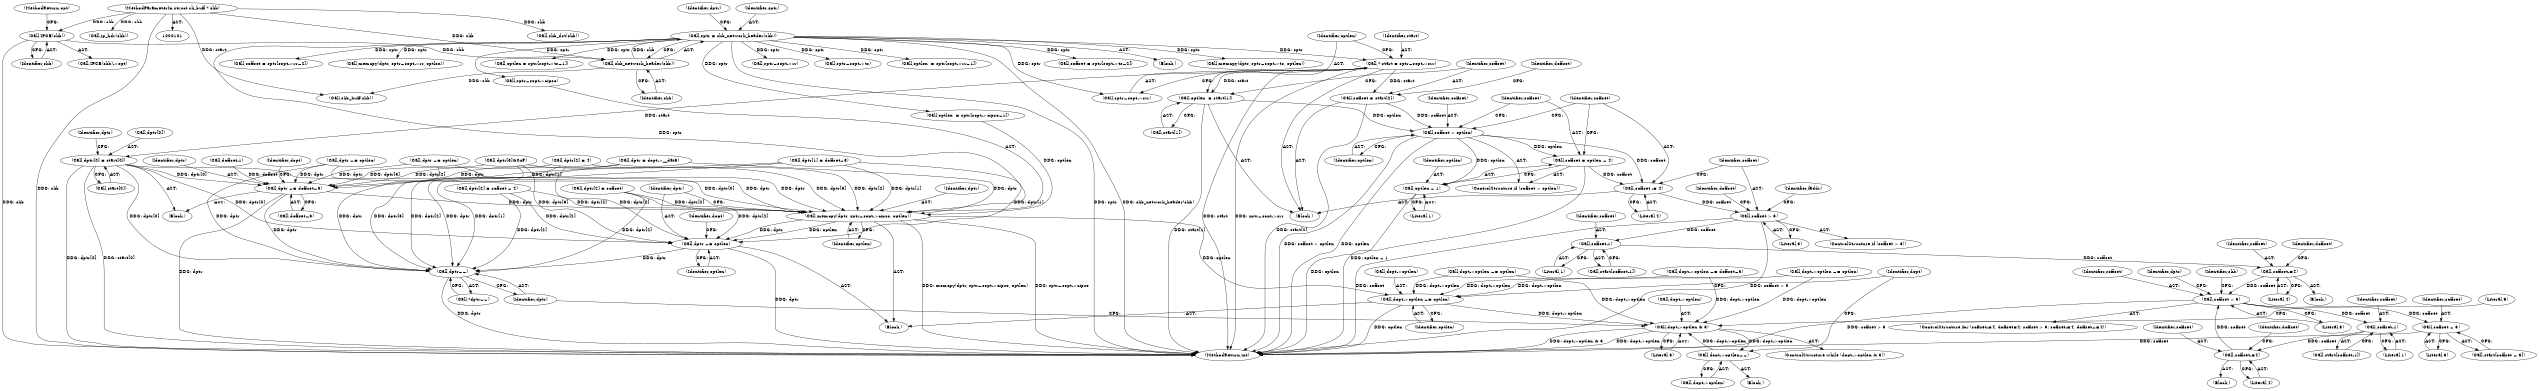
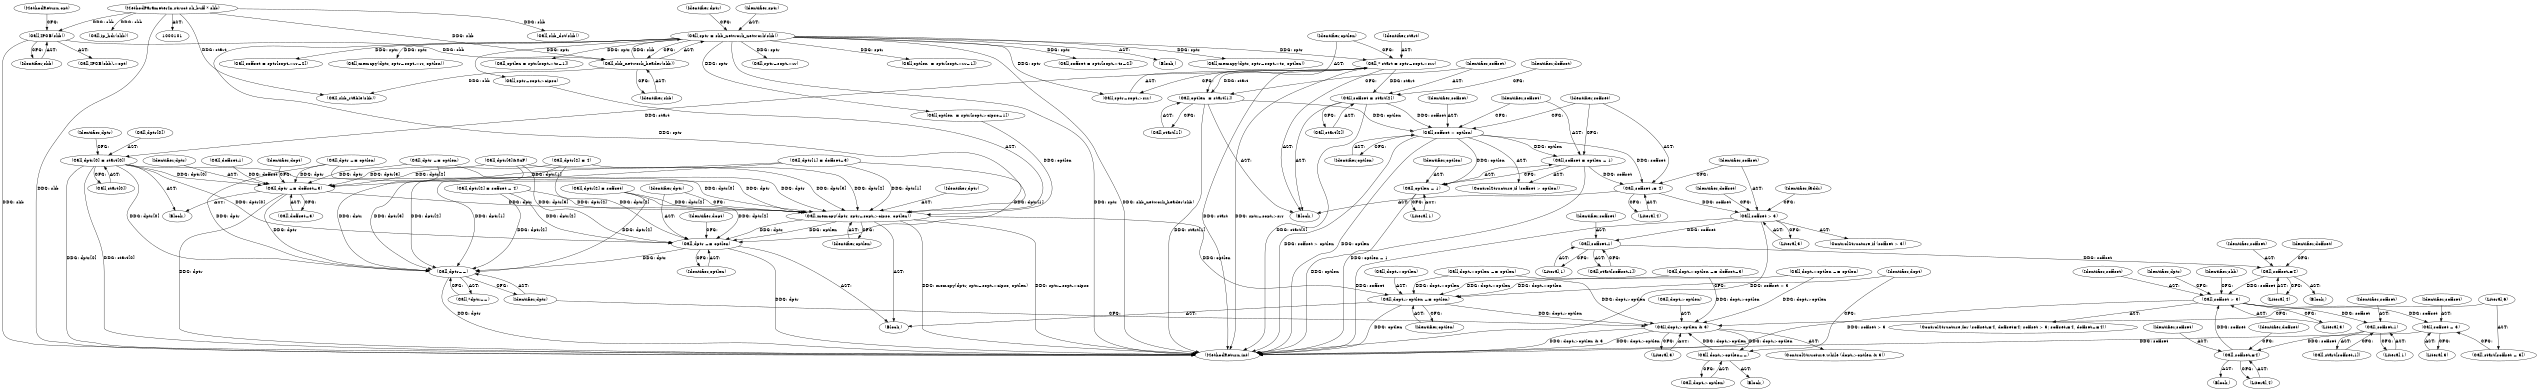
node "(Call,sptr = skb_network_header(skb))": label "(Call,sptr = skb_network_header(skb))" -> "(Call,sptr = skb_network_network(skb))"
node "(Call,sptr+sopt->ts)": removed
node "(Call,skb_buff(skb))": label "(Call,skb_buff(skb))" -> "(Call,skb_rtable(skb))"
node "(Call,start[2])": added
node "(Call,dptr = dopt->__data)": removed
node "(Call,soffset = optlen + 4)": label "(Call,soffset = optlen + 4)" -> "(Call,soffset = optlen + 1)"
edge "(Call,soffset + 3)" -> "(Call,start[soffset + 3])": now "(Literal,6)" -> "(Call,start[soffset + 3])"
